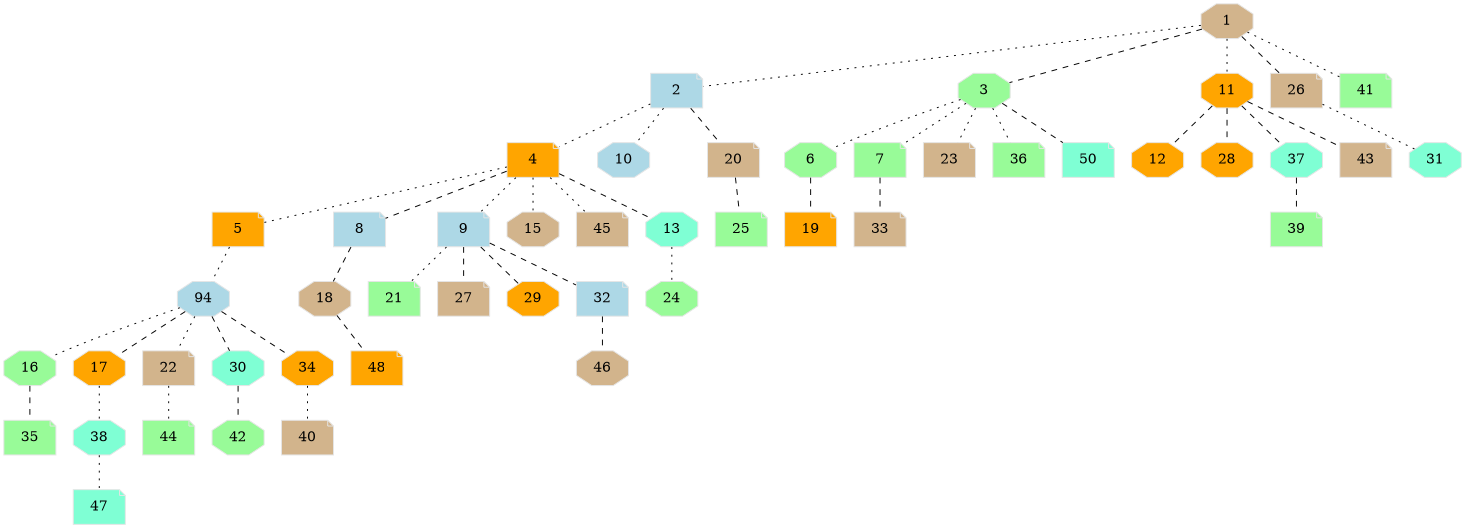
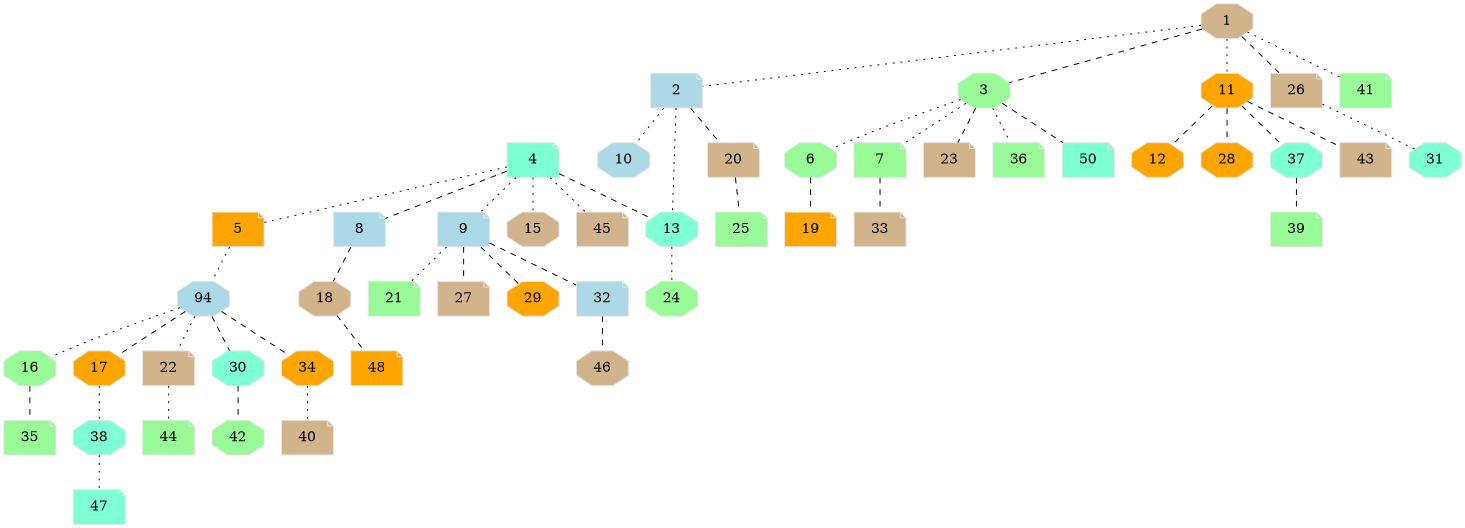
edge "2" -- "4": now "2" -- "13"
edge "3" -- "23": style dotted -> dashed
node "4": fillcolor orange -> aquamarine
